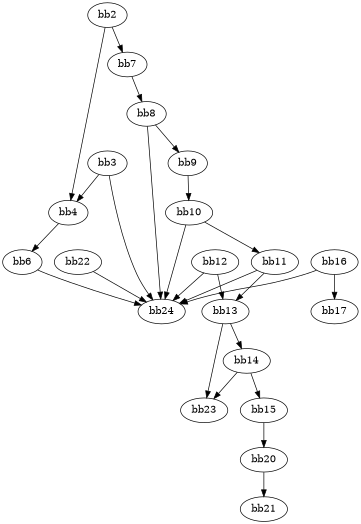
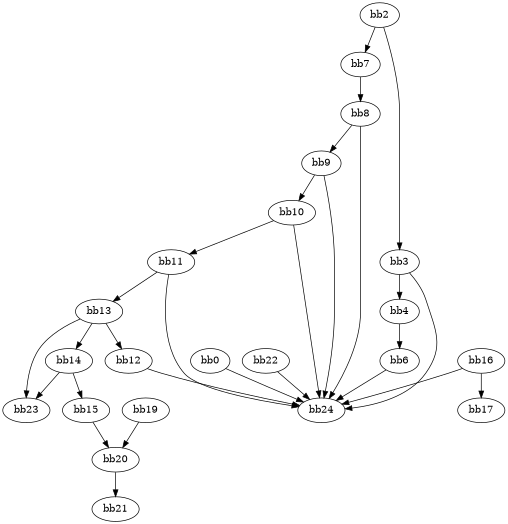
edge "bb2" -> "bb4": now "bb2" -> "bb3"
edge "bb12" -> "bb13": reversed
edge "bb9" -> "bb24": added
node "bb0": added
node "bb19": added
